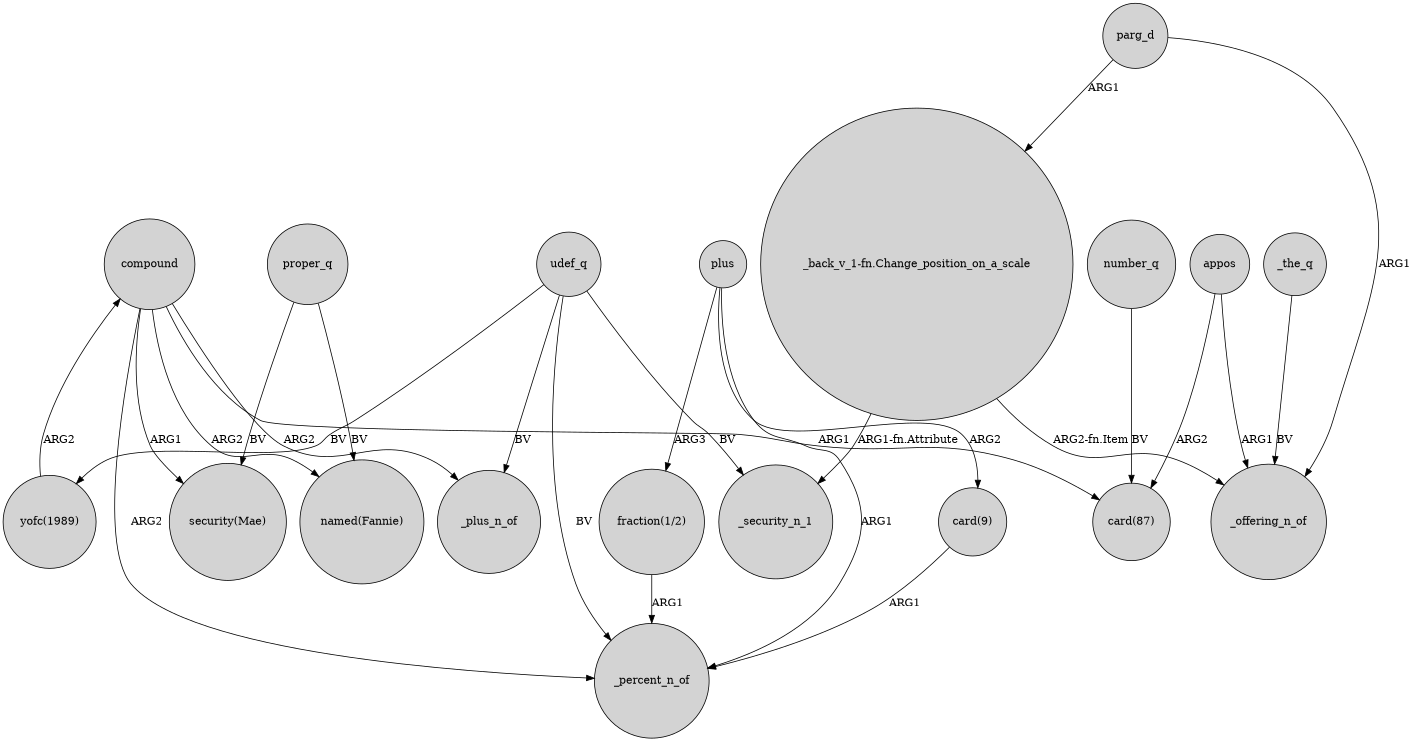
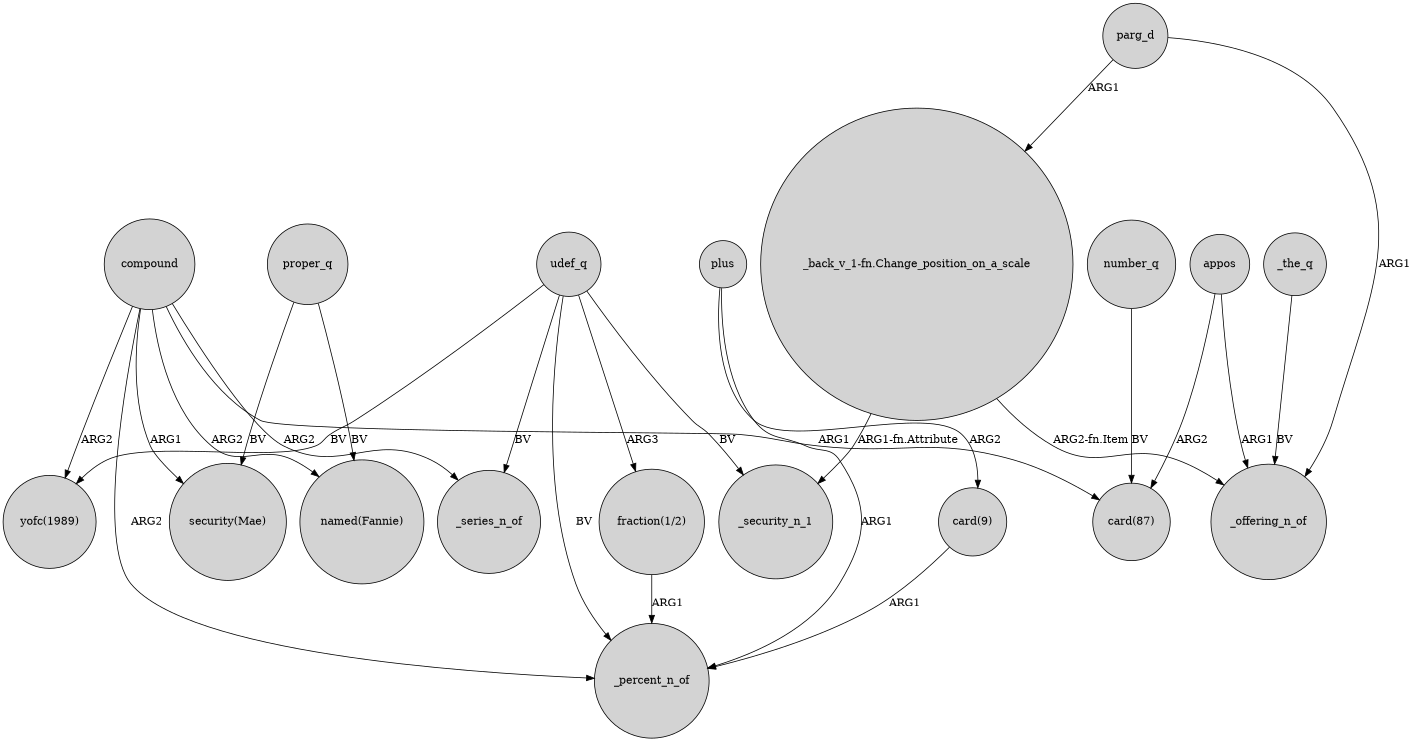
edge "plus" -> "fraction(1/2)": now "udef_q" -> "fraction(1/2)"
edge "yofc(1989)" -> "compound": reversed
node "_plus_n_of": label "_plus_n_of" -> "_series_n_of"
